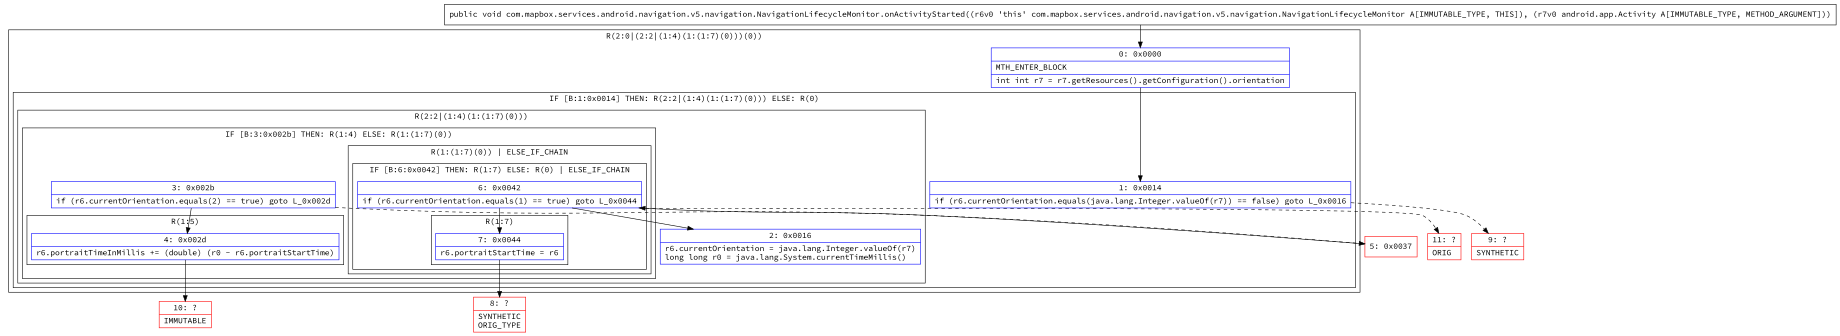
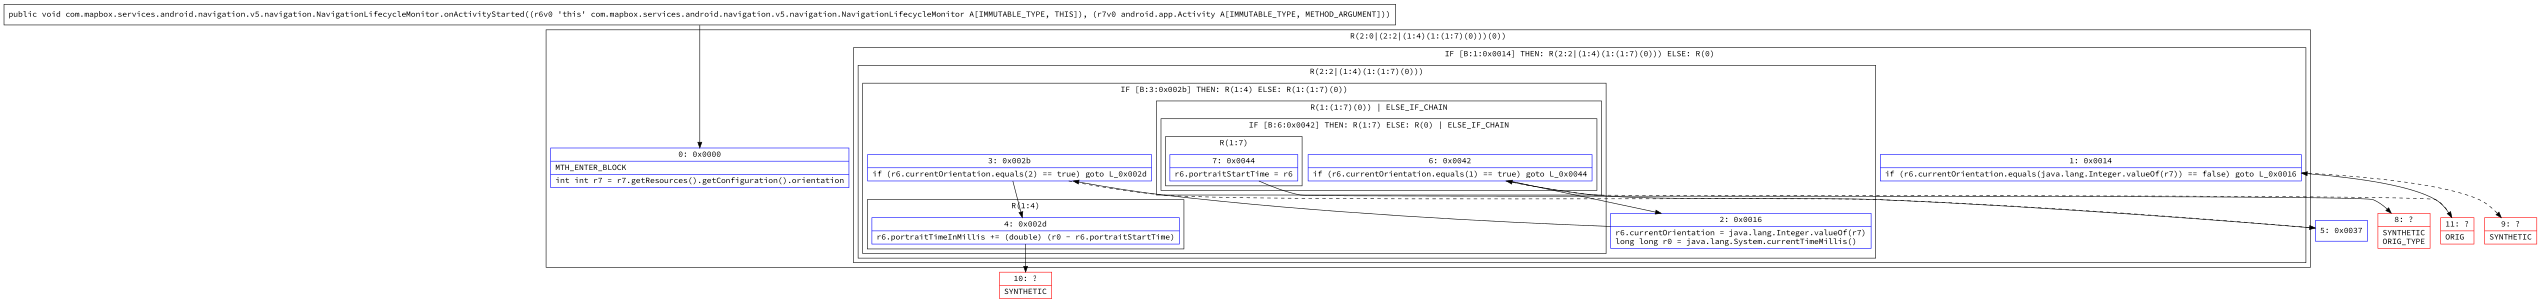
edge "0: 0x0000" -> "1: 0x0014": now "11: ?" -> "1: 0x0014"
edge "2: 0x0016" -> "3: 0x002b": added
edge "6: 0x0042" -> "7: 0x0044": removed
cluster "R(1:5)": label "R(1:5)" -> "R(1:4)"
node "5: 0x0037": color red -> blue
node "10: ?": text "IMMUTABLE" -> "SYNTHETIC"
